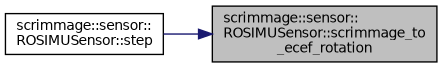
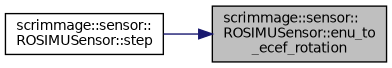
node "scrimmage::sensor:: ROSIMUSensor::scrimmage_to _ecef_rotation": label "scrimmage::sensor:: ROSIMUSensor::scrimmage_to _ecef_rotation" -> "scrimmage::sensor:: ROSIMUSensor::enu_to _ecef_rotation"
